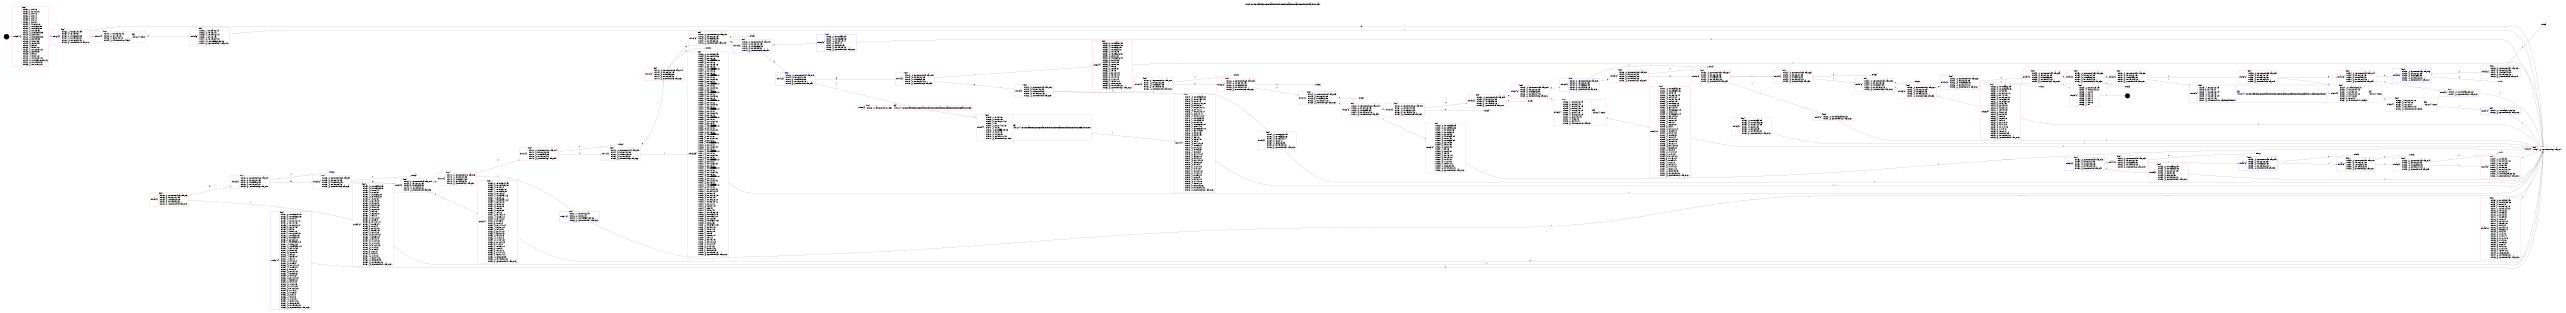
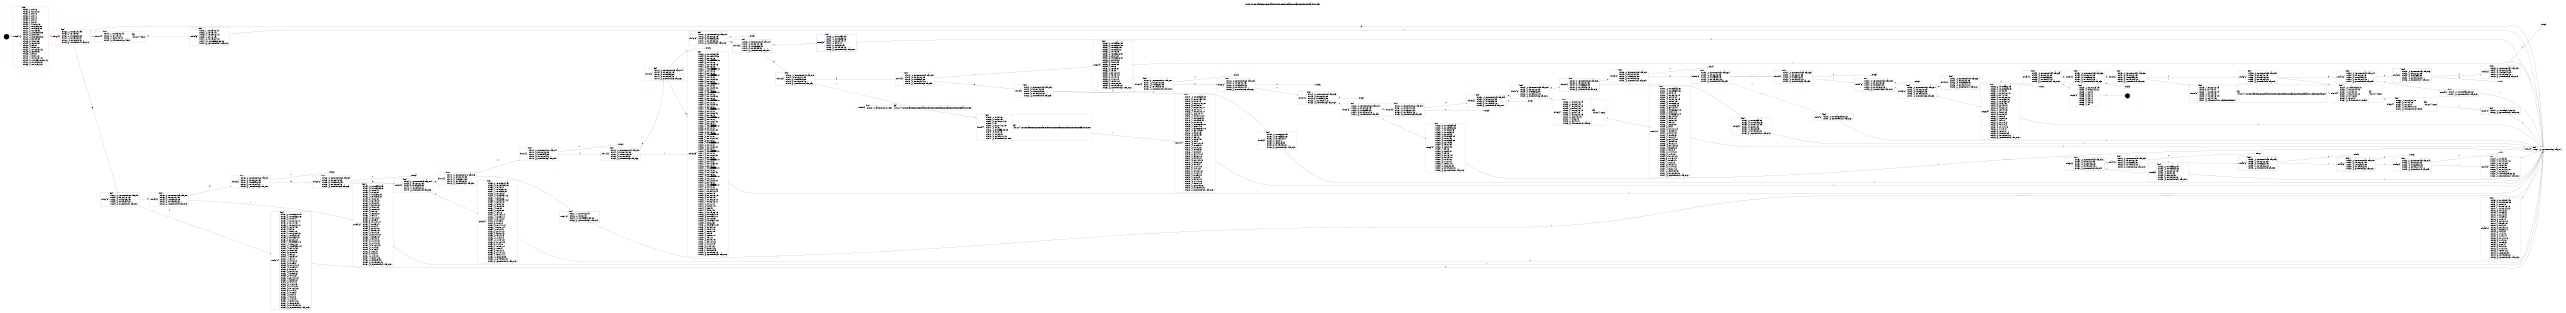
edge "0x401764 [28]" -> "0x401780 [28]": now "0x401764 [28]" -> "0x401b58 [389]"
edge "0x4018d0 [28]" -> "0x4024c4": now "0x4018d0 [28]" -> "0x401d53 [30]"
edge "0x401a3c [28]" -> "0x401a20 [28]": reversed
edge "0x401978 [28]" -> "0x401994 [28]": removed, label "6"
node "0x401684 [28]": added
